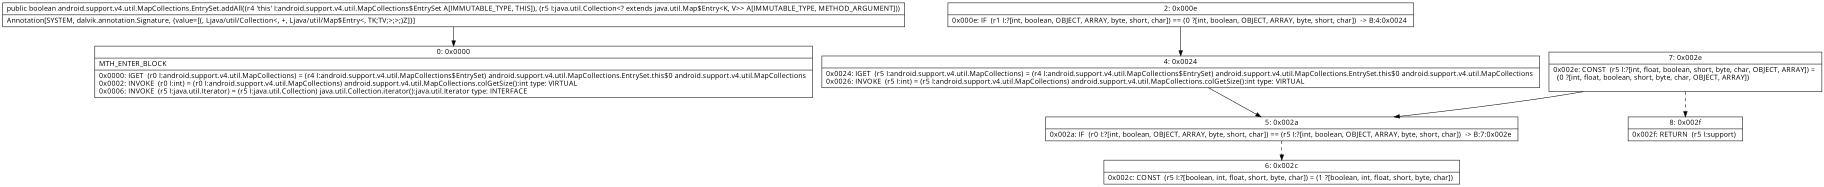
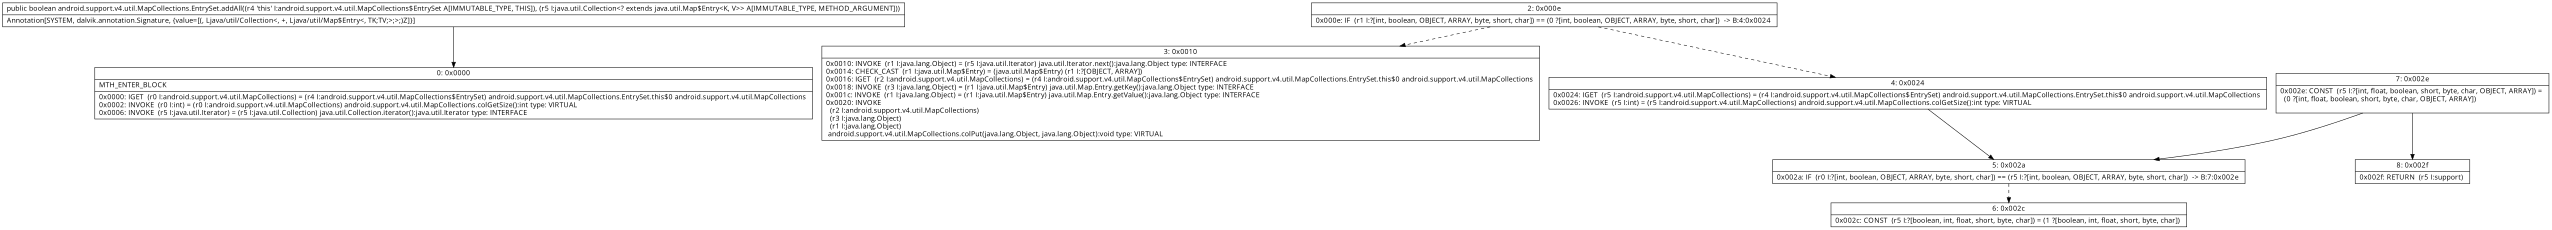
edge "2: 0x000e" -> "4: 0x0024": style solid -> dashed
node "3: 0x0010": added
edge "7: 0x002e" -> "8: 0x002f": style dashed -> solid
